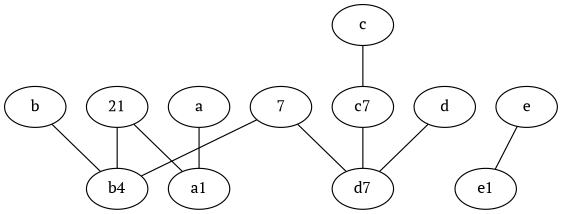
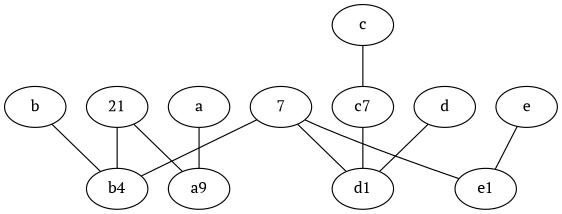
edge "7" -- "e1": added
node "a1": label "a1" -> "a9"
node "d7": label "d7" -> "d1"
